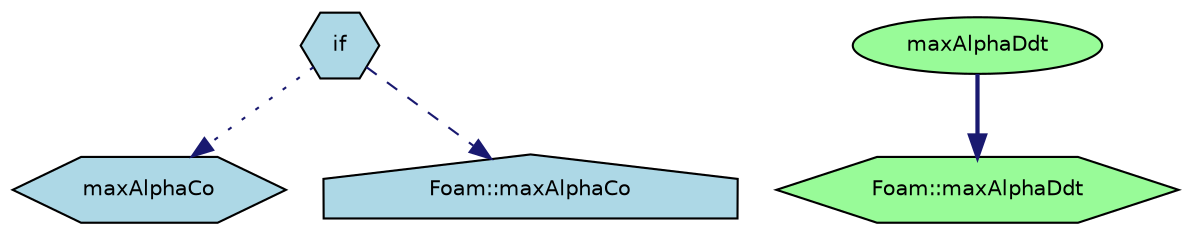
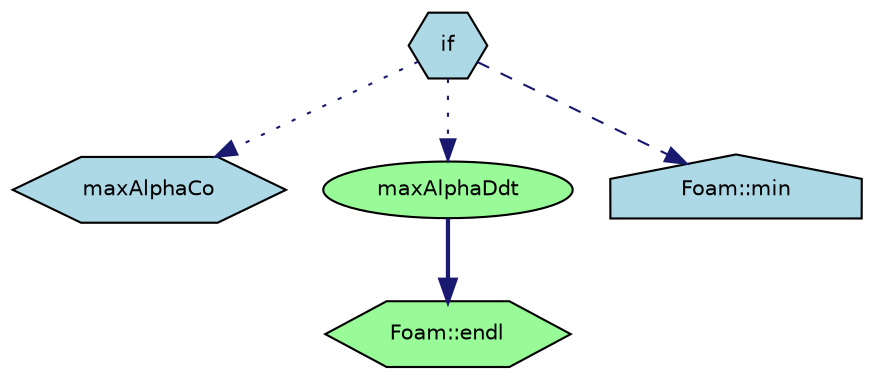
edge "if" -> "maxAlphaDdt": added
node "Foam::maxAlphaCo": label "Foam::maxAlphaCo" -> "Foam::min"
node "Foam::maxAlphaDdt": label "Foam::maxAlphaDdt" -> "Foam::endl"
